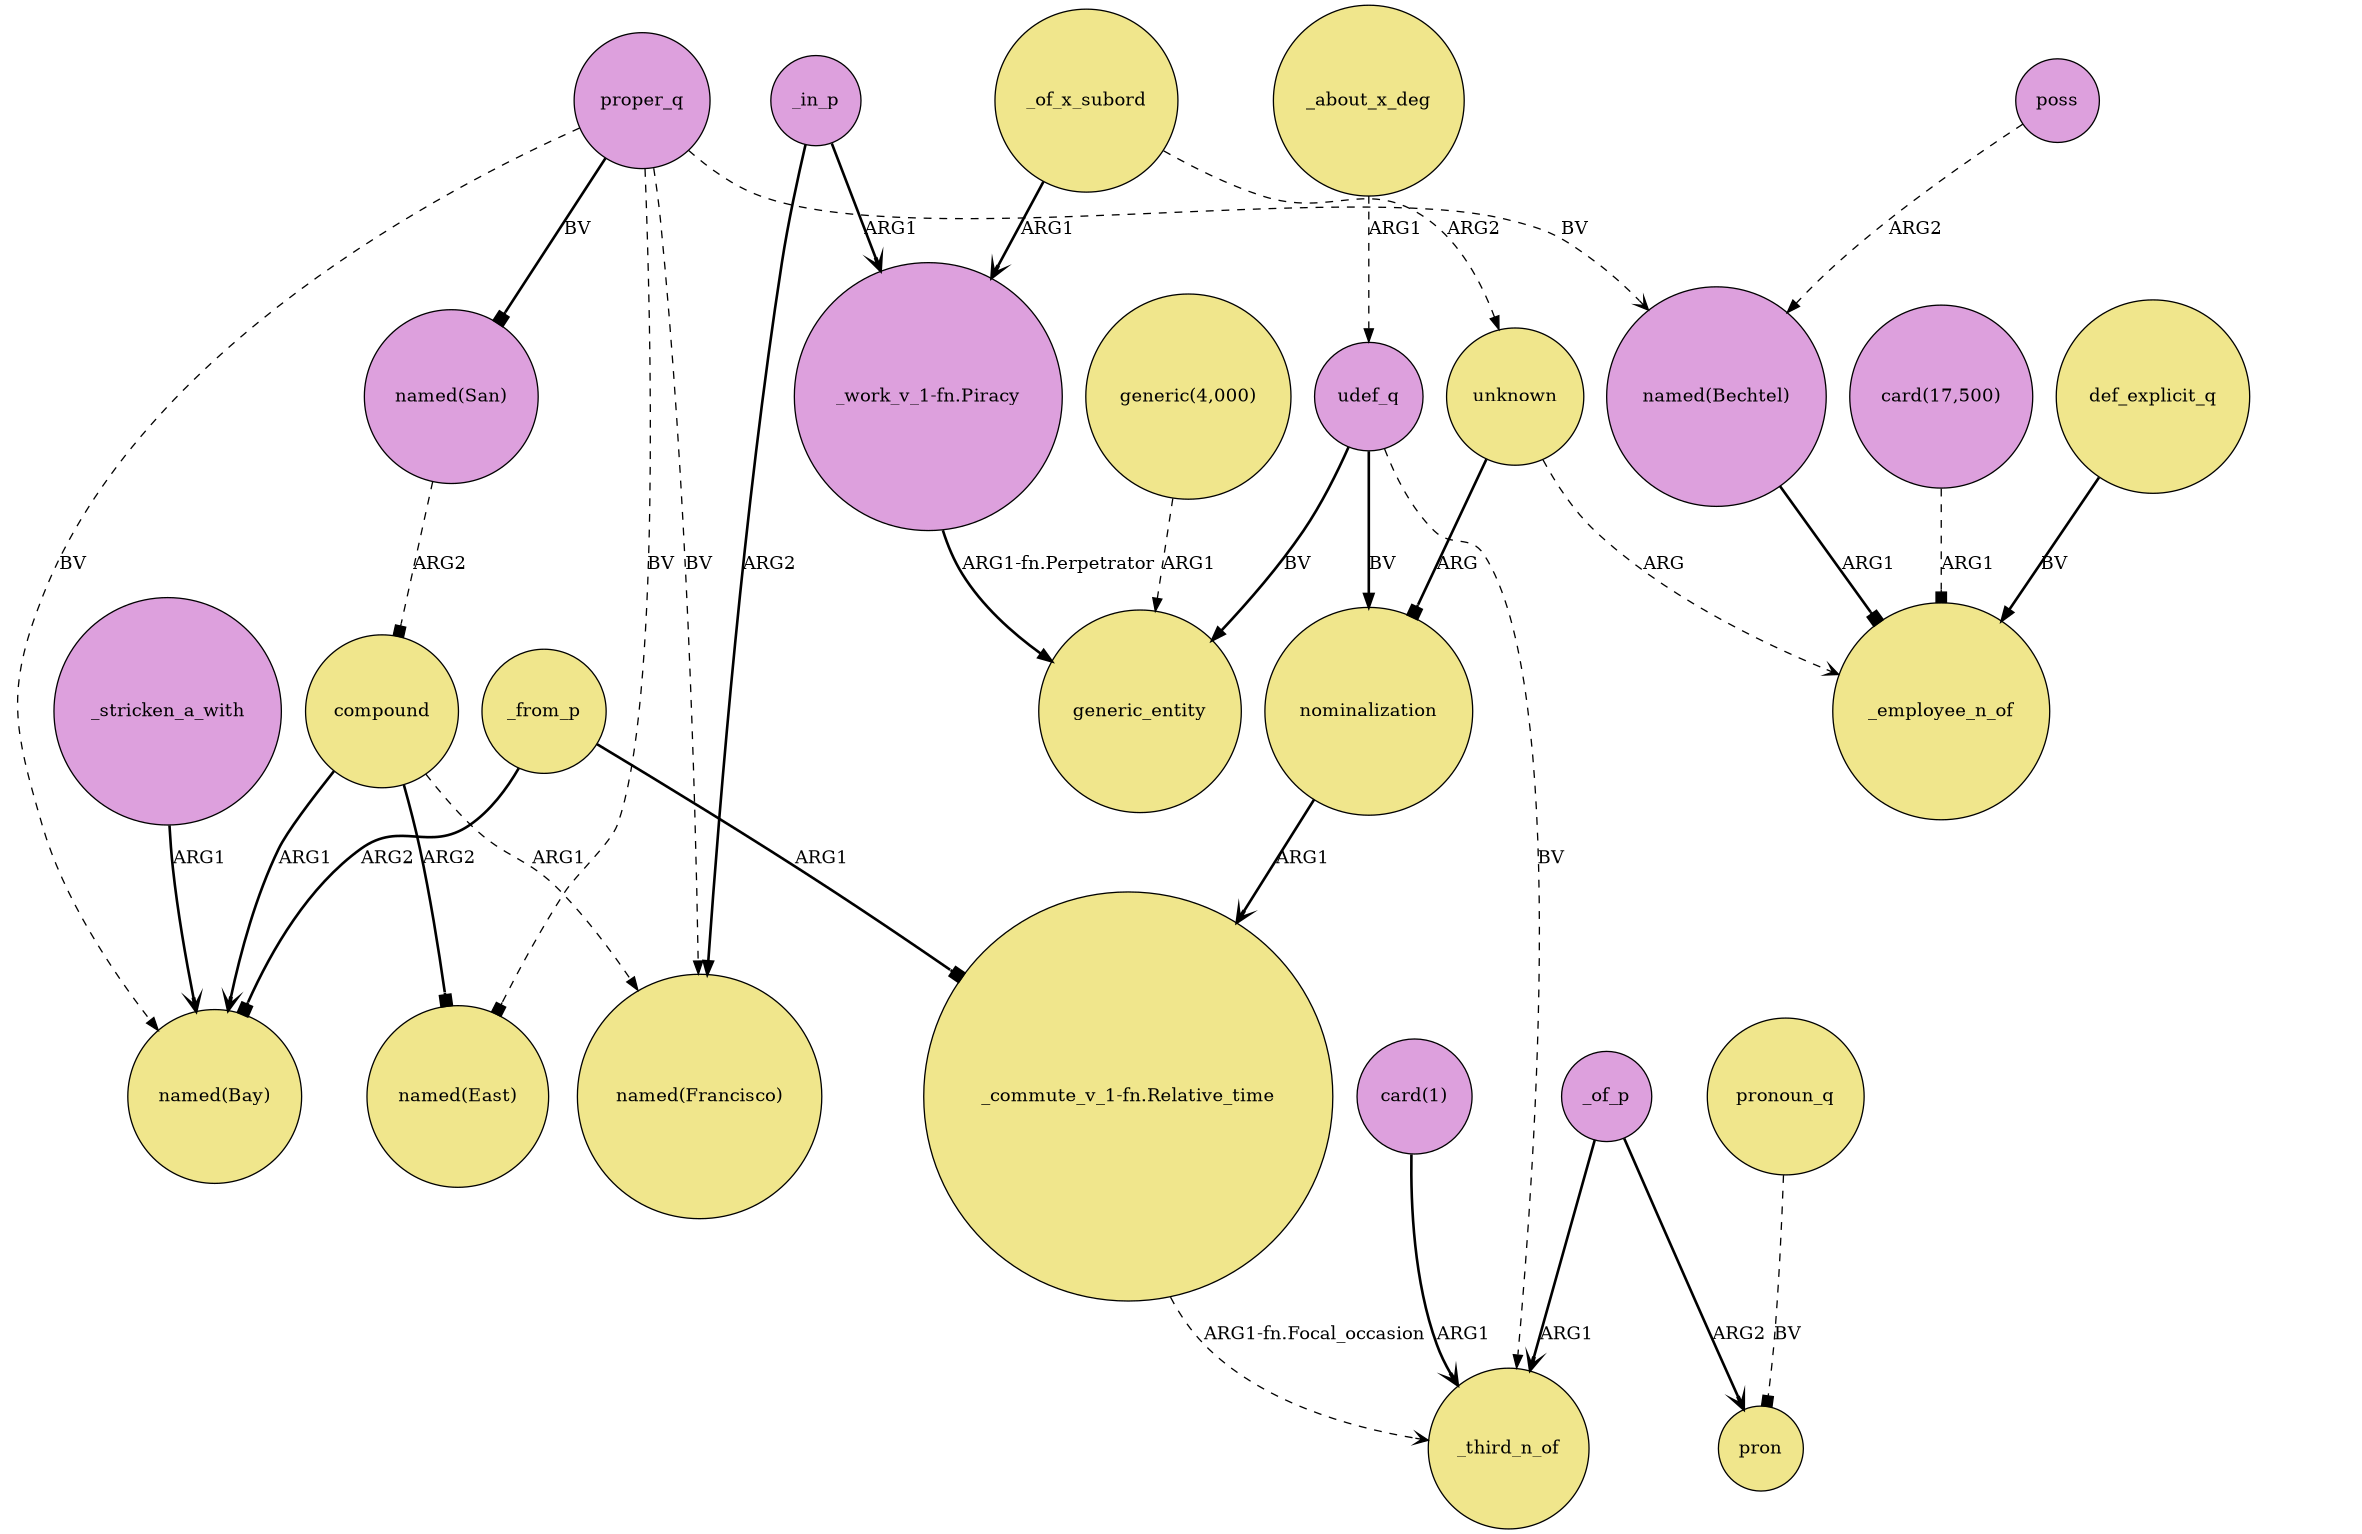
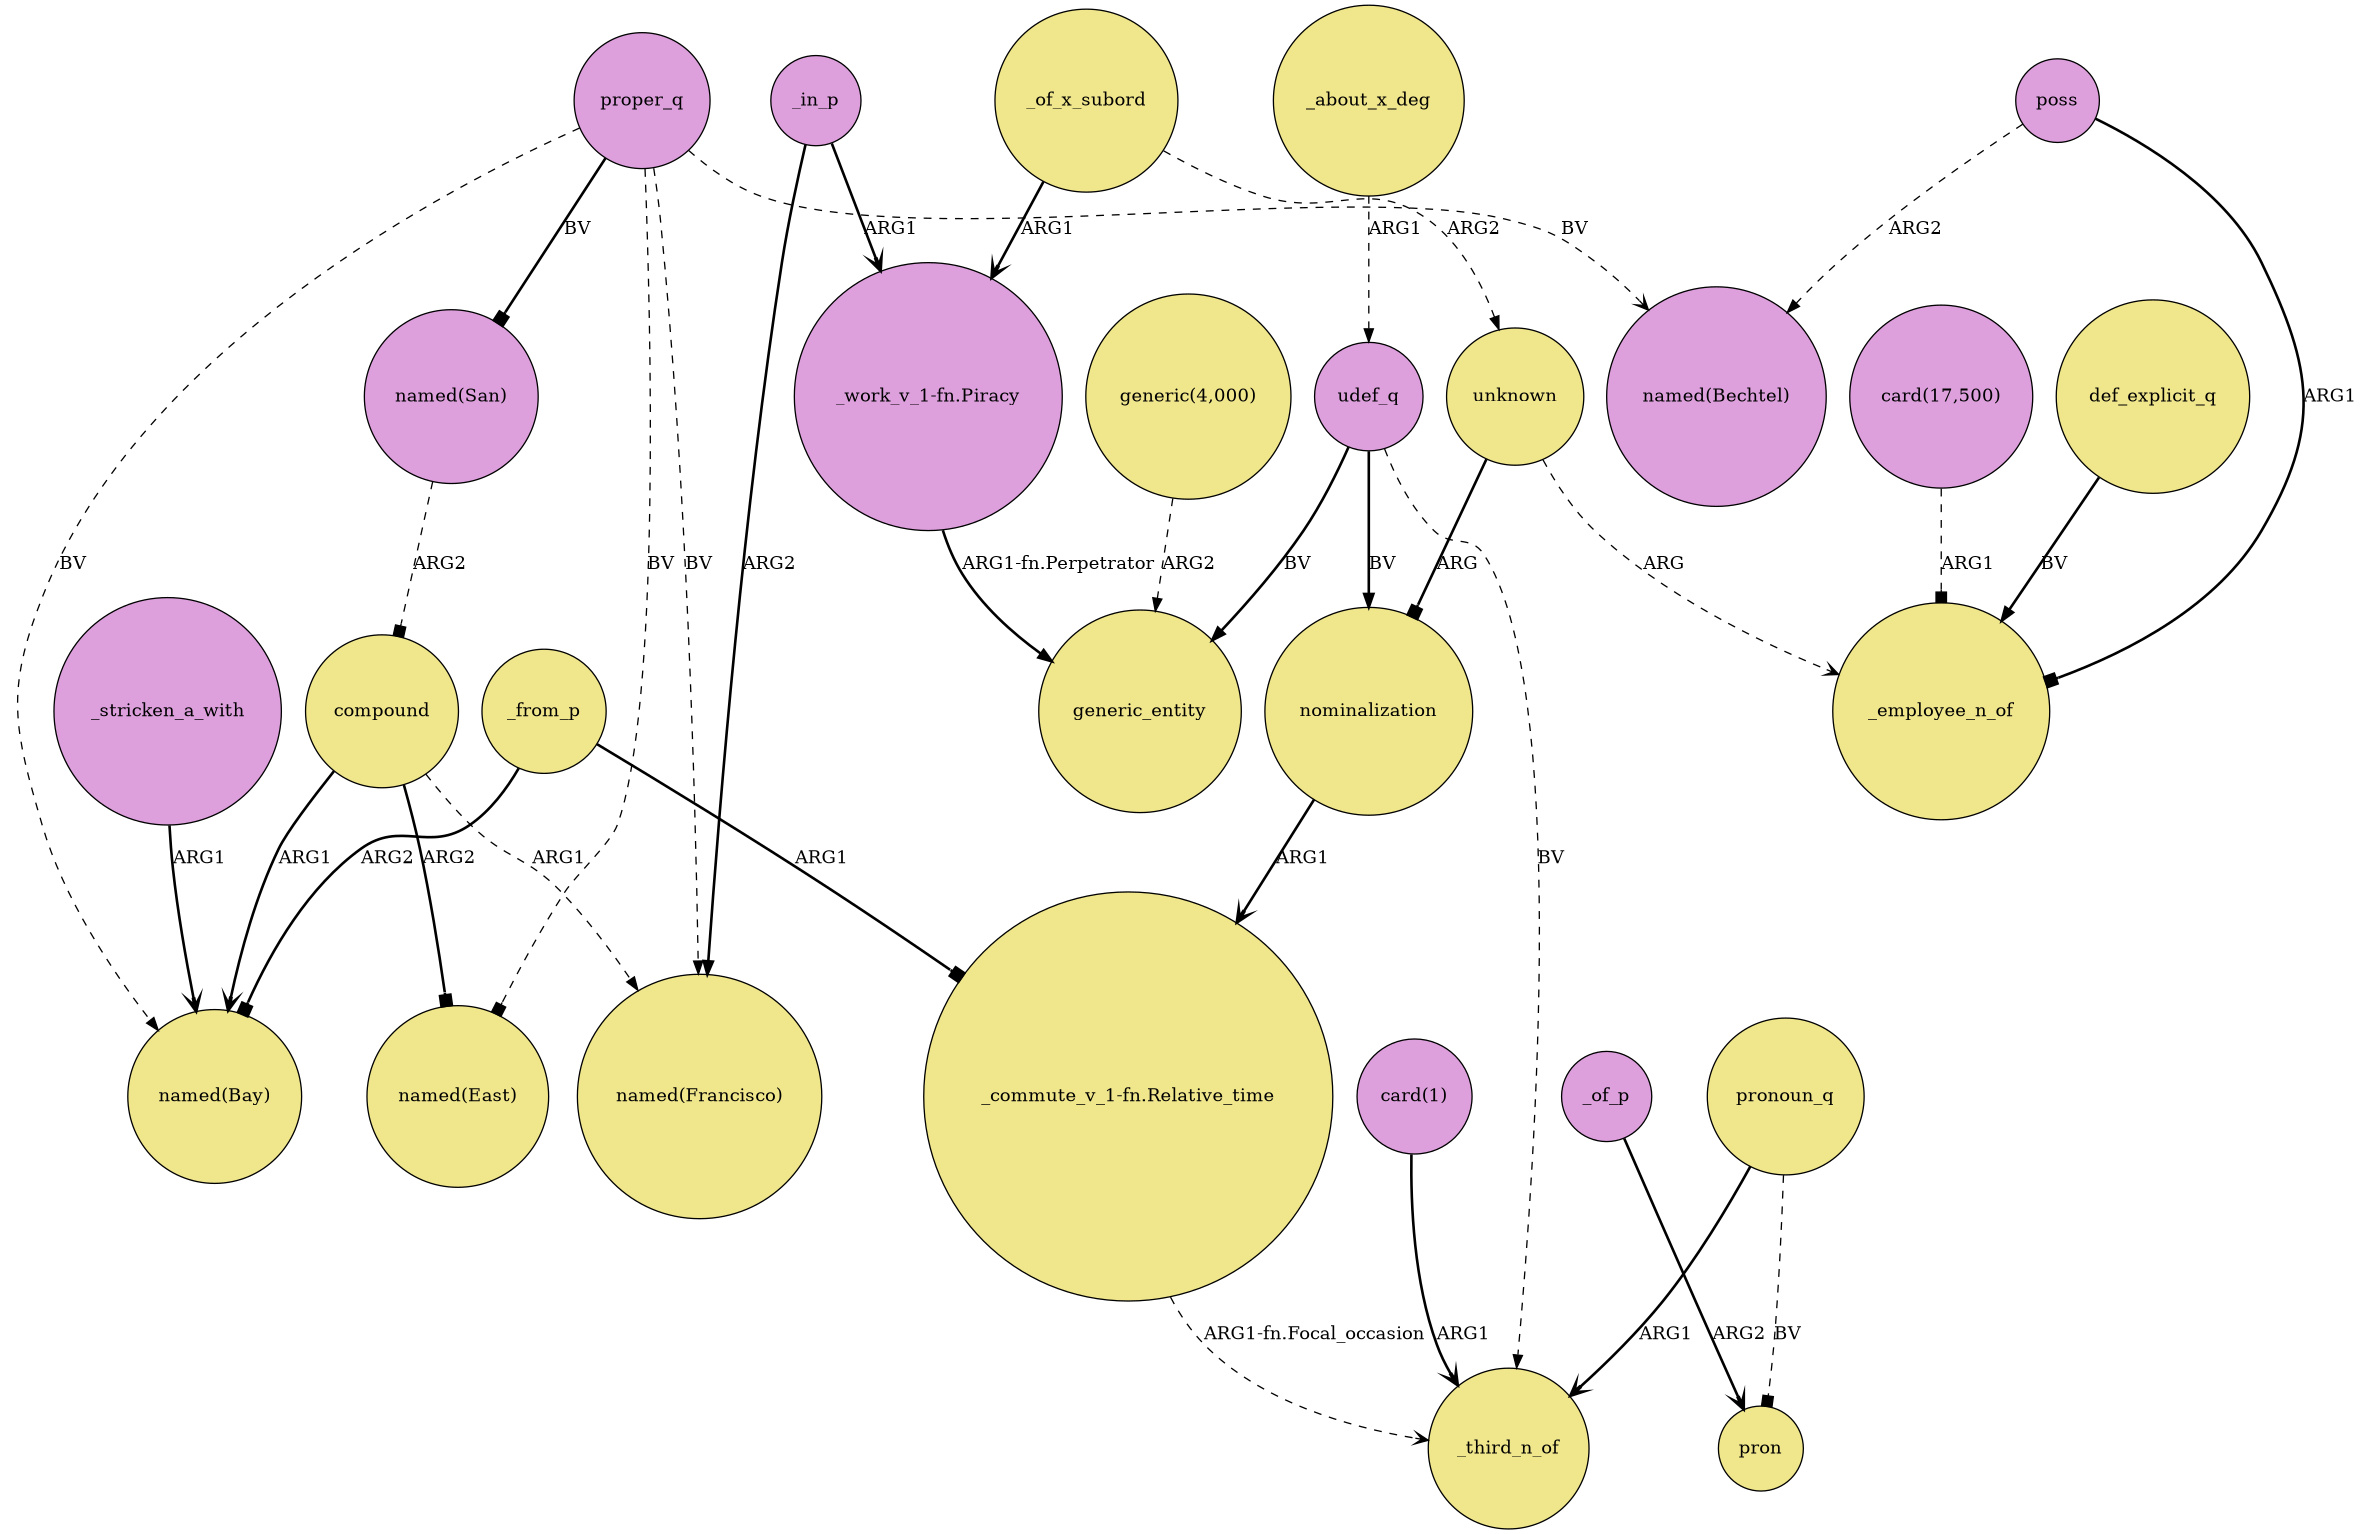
edge "named(Bechtel)" -> "_employee_n_of": now "poss" -> "_employee_n_of"
edge "generic(4,000)" -> "generic_entity": label "ARG1" -> "ARG2"
edge "_of_p" -> "_third_n_of": now "pronoun_q" -> "_third_n_of"
